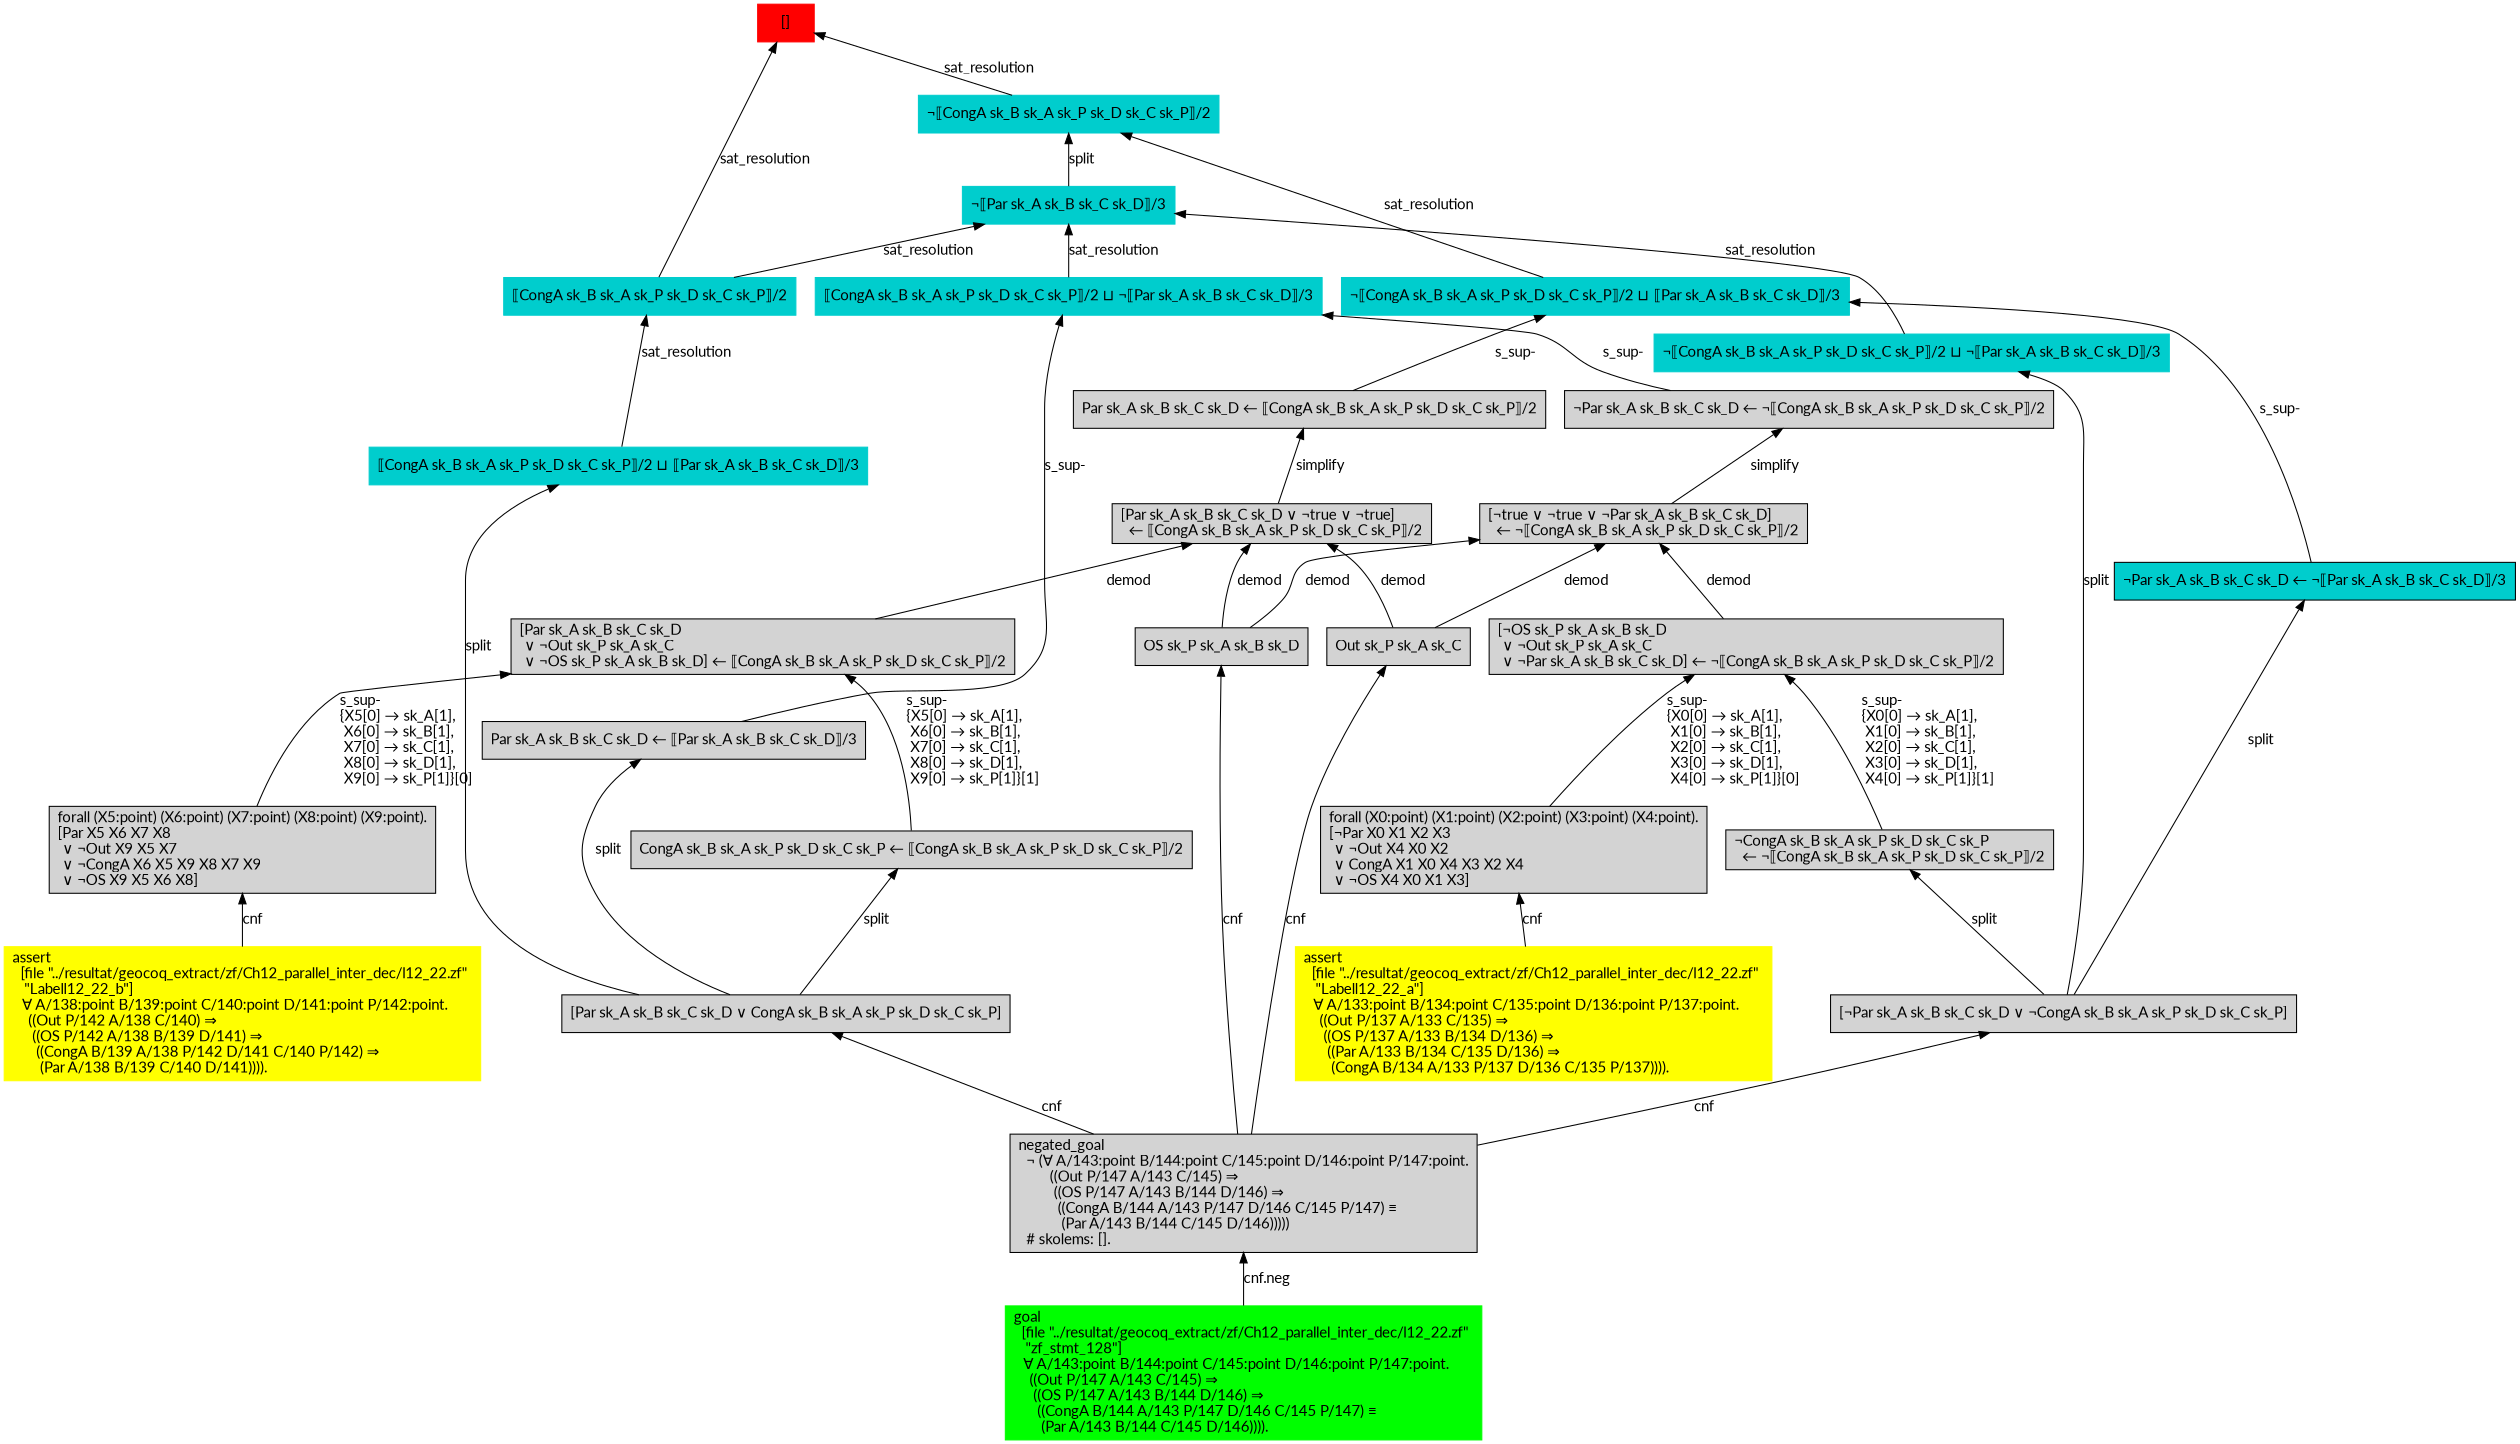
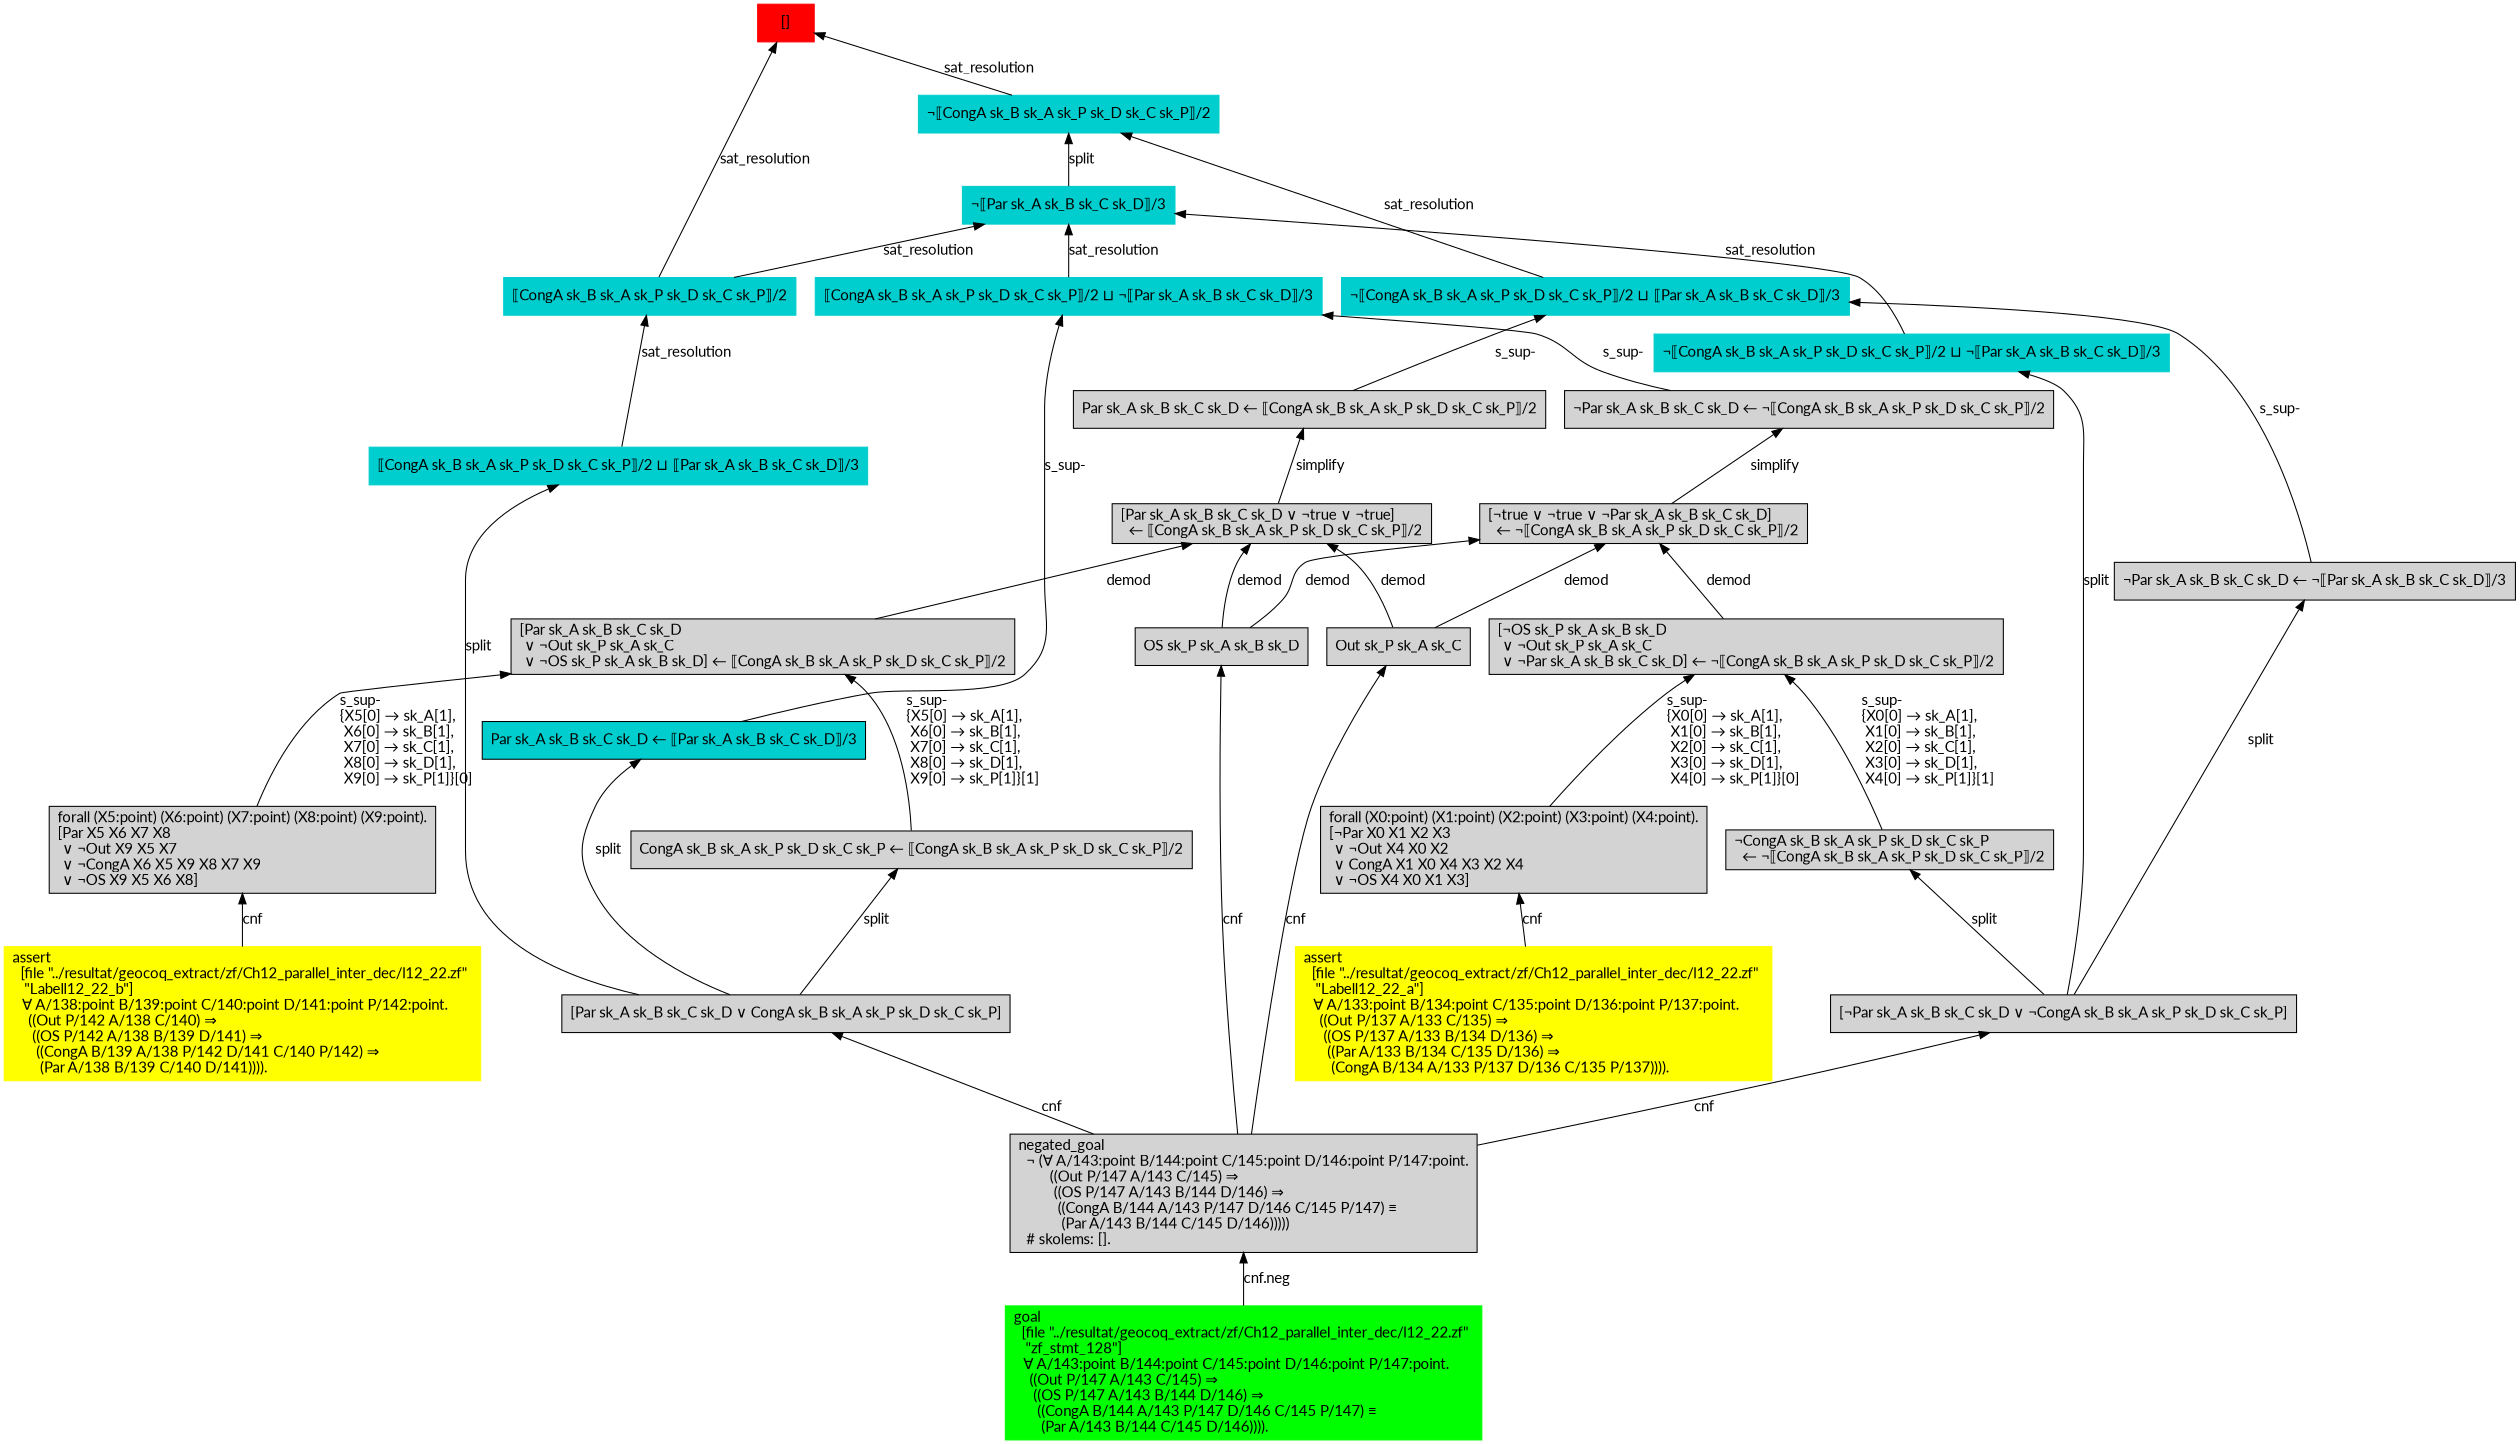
node "¬Par sk_A sk_B sk_C sk_D ← ¬⟦Par sk_A sk_B sk_C sk_D⟧/3": fillcolor cyan3 -> lightgrey
node "Par sk_A sk_B sk_C sk_D ← ⟦Par sk_A sk_B sk_C sk_D⟧/3": fillcolor lightgrey -> cyan3
